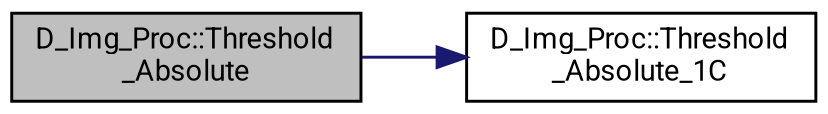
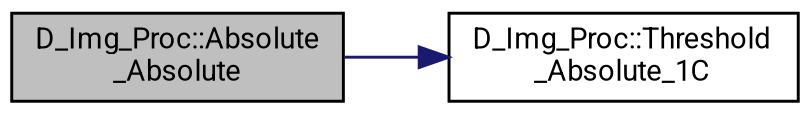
node "D_Img_Proc::Threshold _Absolute": label "D_Img_Proc::Threshold _Absolute" -> "D_Img_Proc::Absolute _Absolute"
